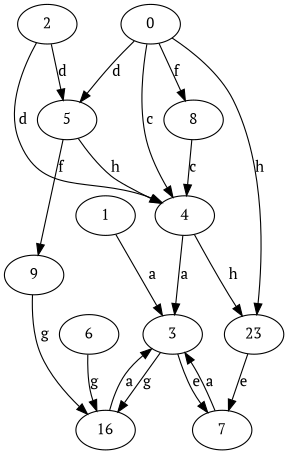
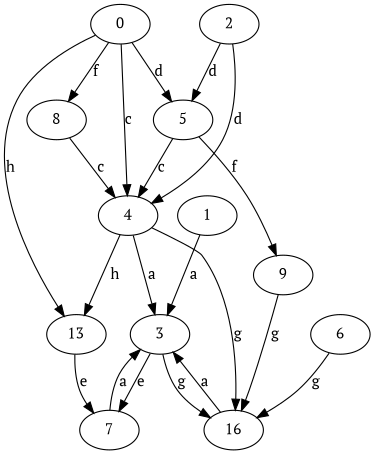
edge "5" -> "4": label "h" -> "c"
edge "4" -> "16": added, label "g"
node "23": label "23" -> "13"
